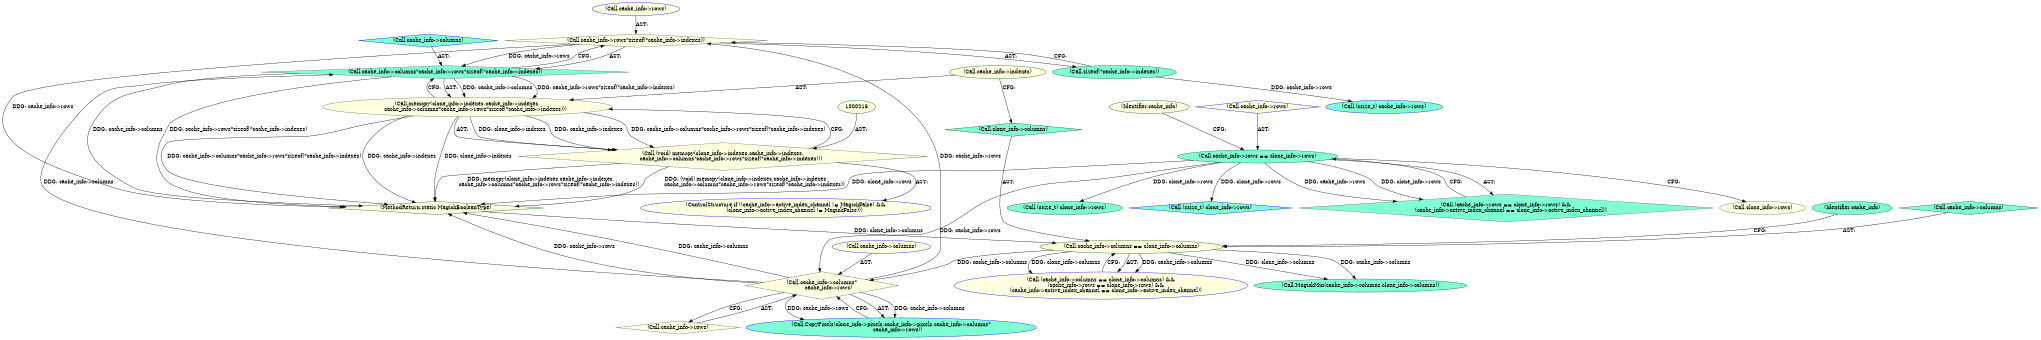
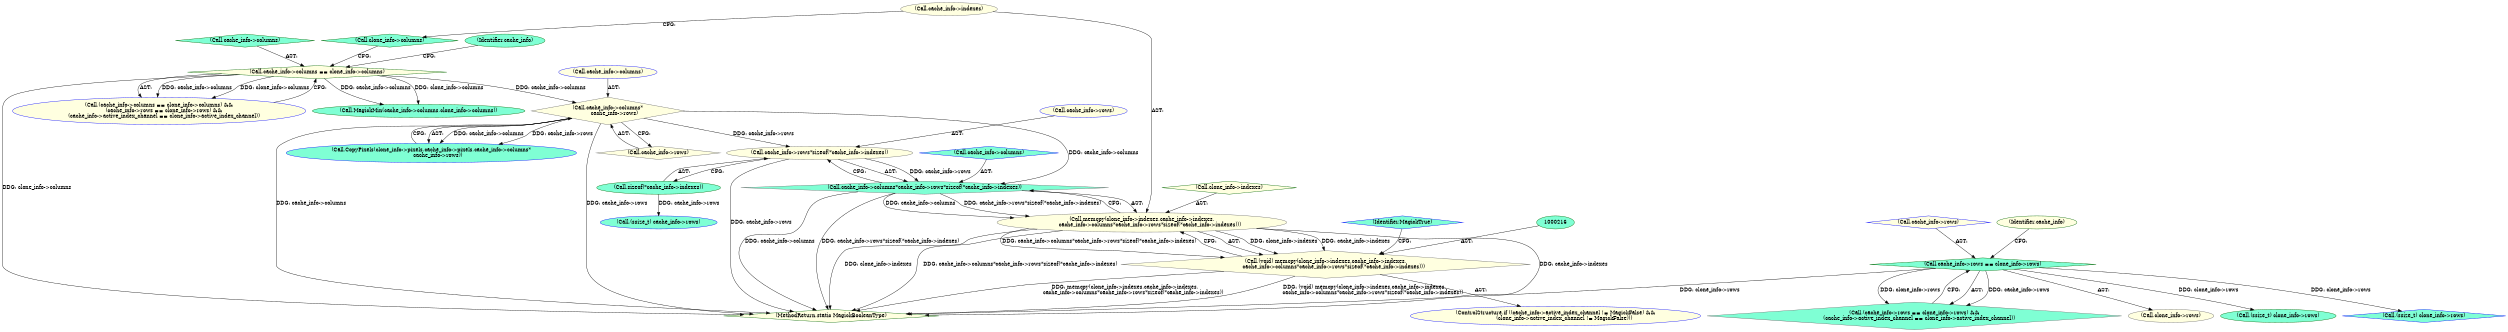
node "(Call,cache_info->rows*sizeof(*cache_info->indexes))": shape diamond -> ellipse
edge "(Call,cache_info->rows*sizeof(*cache_info->indexes))" -> "(Call,sizeof(*cache_info->indexes))": label "AST: " -> "CFG: "
edge "(Call,sizeof(*cache_info->indexes))" -> "(Call,cache_info->rows*sizeof(*cache_info->indexes))": label "CFG: " -> "AST: "
node "(Call,cache_info->indexes)": color darkgreen -> gray40
node "1000216": fillcolor lightyellow -> aquamarine
node "(Call,cache_info->rows == clone_info->rows)": shape ellipse -> diamond
edge "(Call,clone_info->columns)" -> "(Call,cache_info->columns == clone_info->columns)": label "AST: " -> "CFG: "
edge "(Call,cache_info->rows == clone_info->rows)" -> "(Call,clone_info->rows)": label "CFG: " -> "AST: "
node "(Call,clone_info->indexes)": added
edge "(Call,cache_info->rows == clone_info->rows)" -> "(Call,cache_info->columns* cache_info->rows)": removed, label "DDG: cache_info->rows"
node "(Identifier,MagickTrue)": added
edge "(MethodReturn,static MagickBooleanType)" -> "(Call,cache_info->columns == clone_info->columns)": reversed
node "(Call,cache_info->columns == clone_info->columns)": shape ellipse -> diamond
